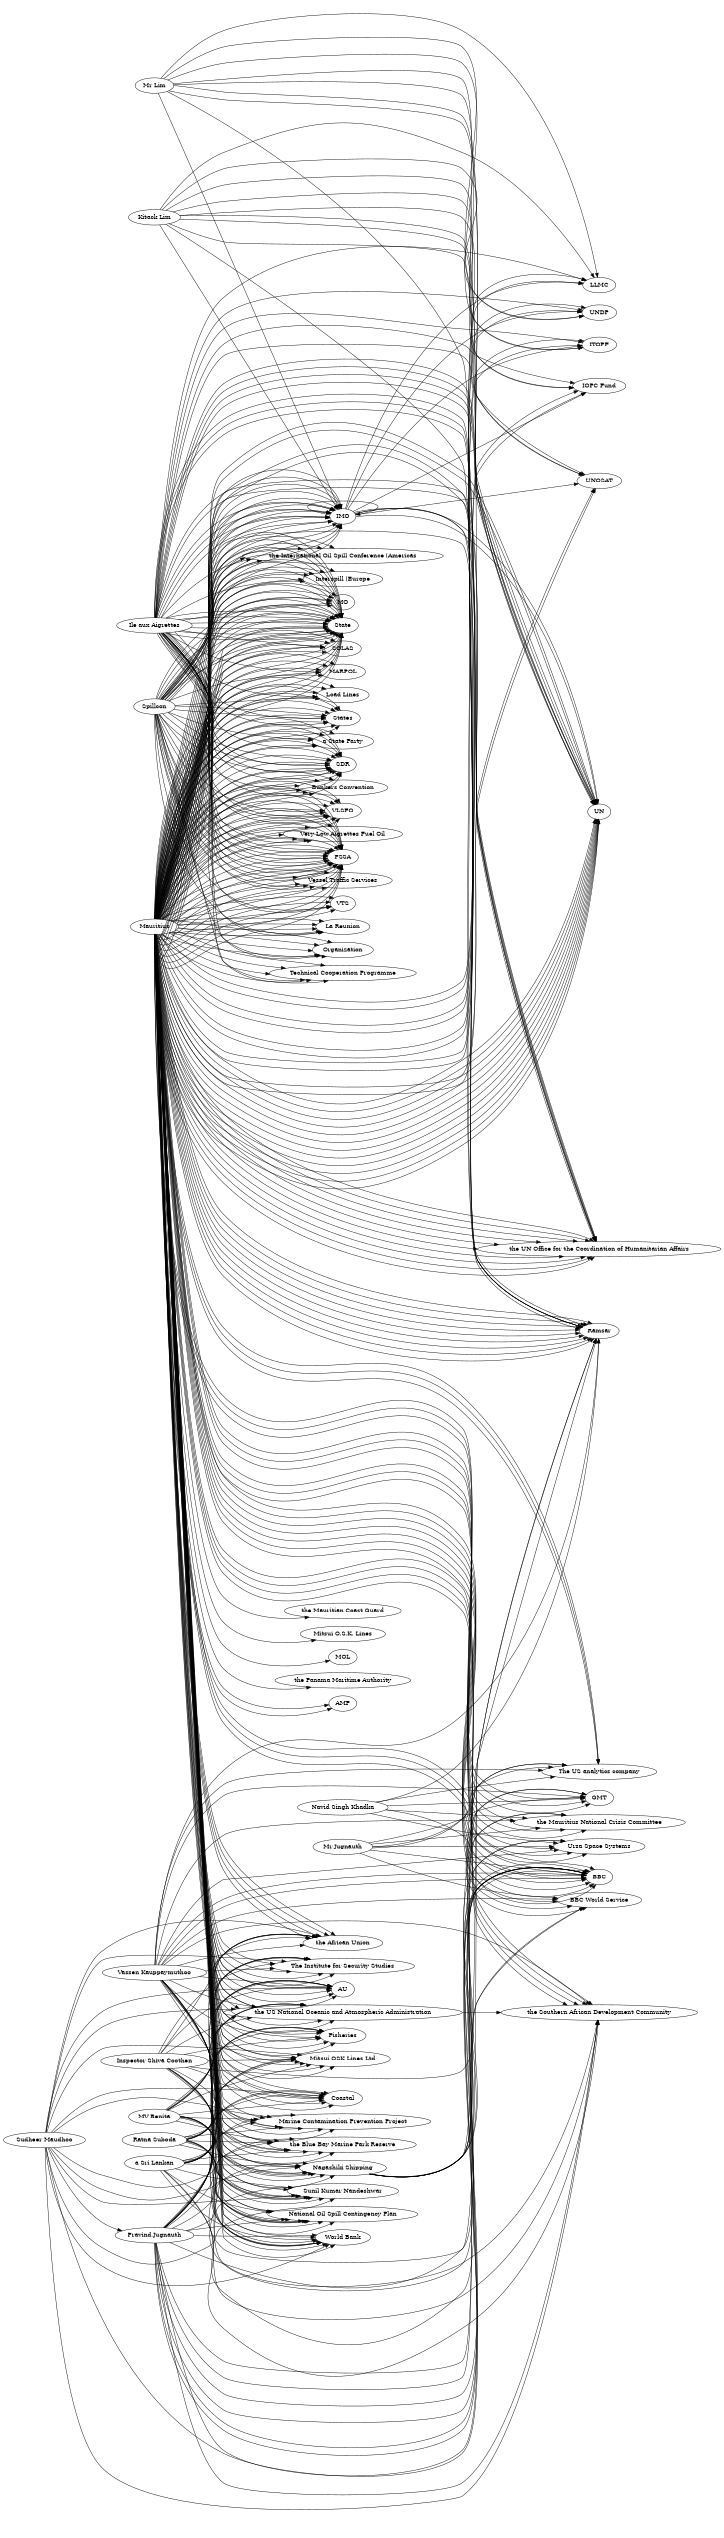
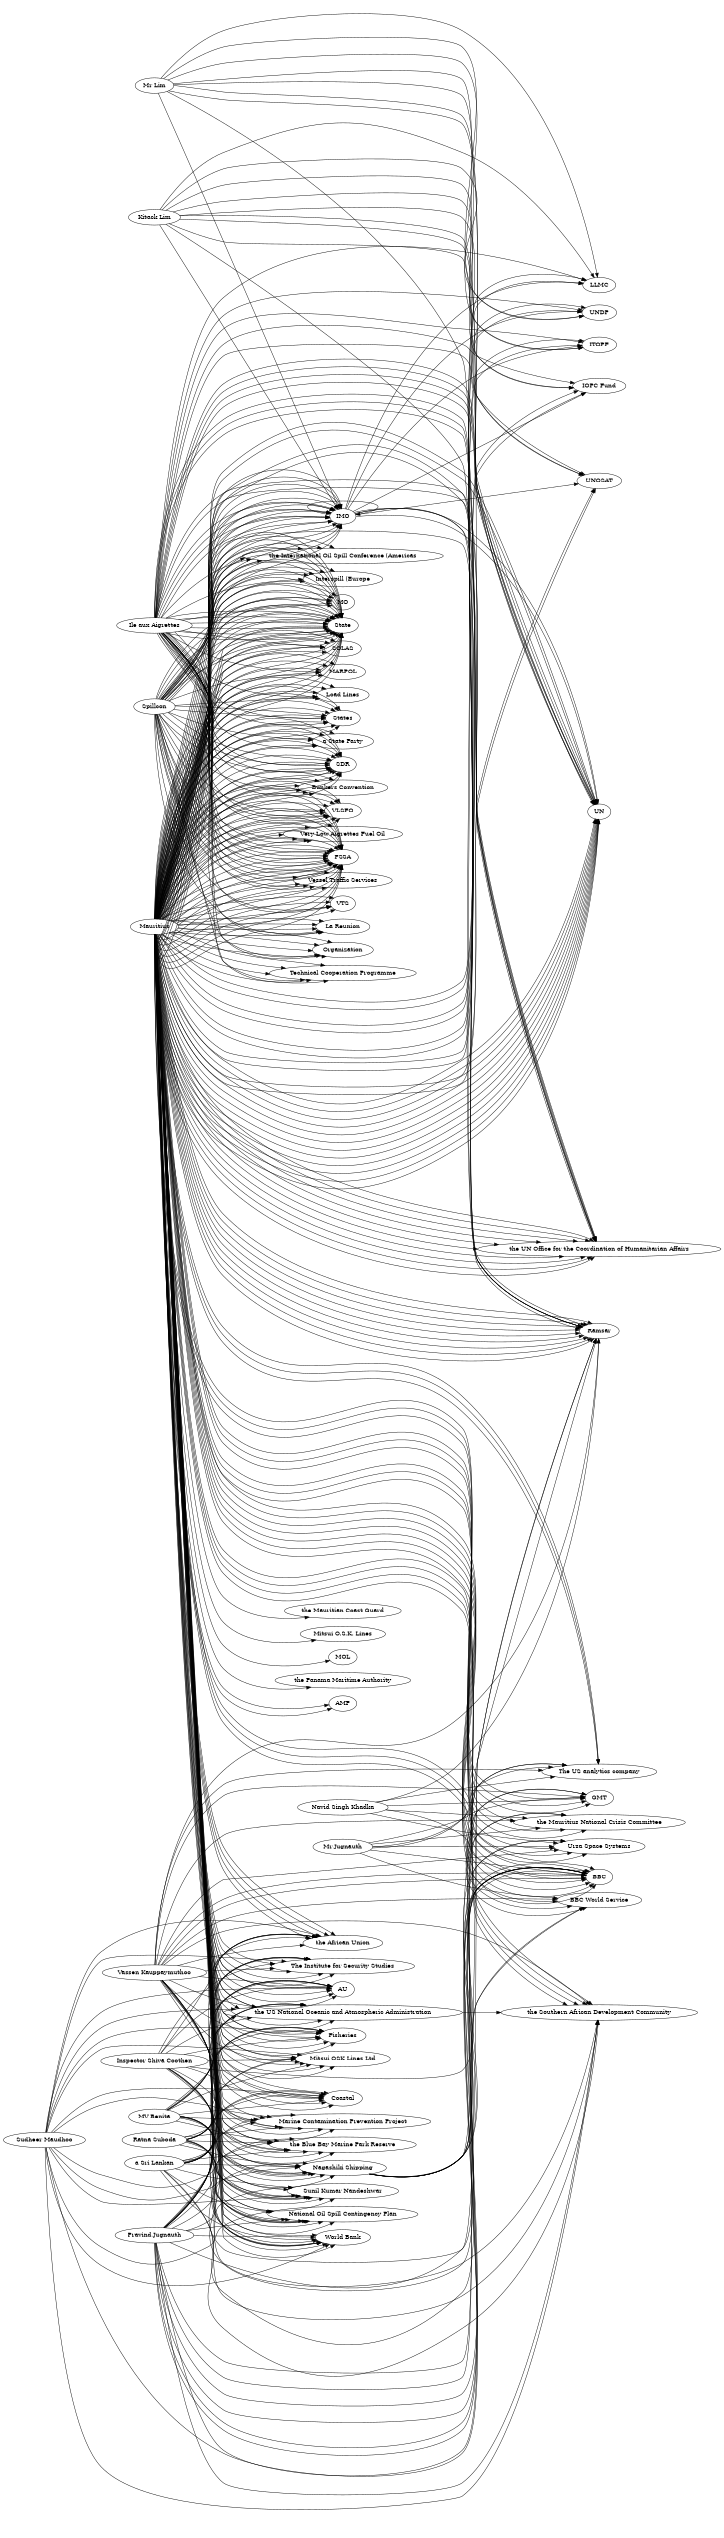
edge "Ratna Suboda" -> "Mitsui OSK Lines Ltd": removed
edge "Sudheer Maudhoo" -> "Pravind Jugnauth": now "Sudheer Maudhoo" -> "Fisheries"
